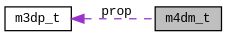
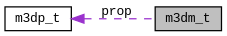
node "m4dm_t": label "m4dm_t" -> "m3dm_t"
